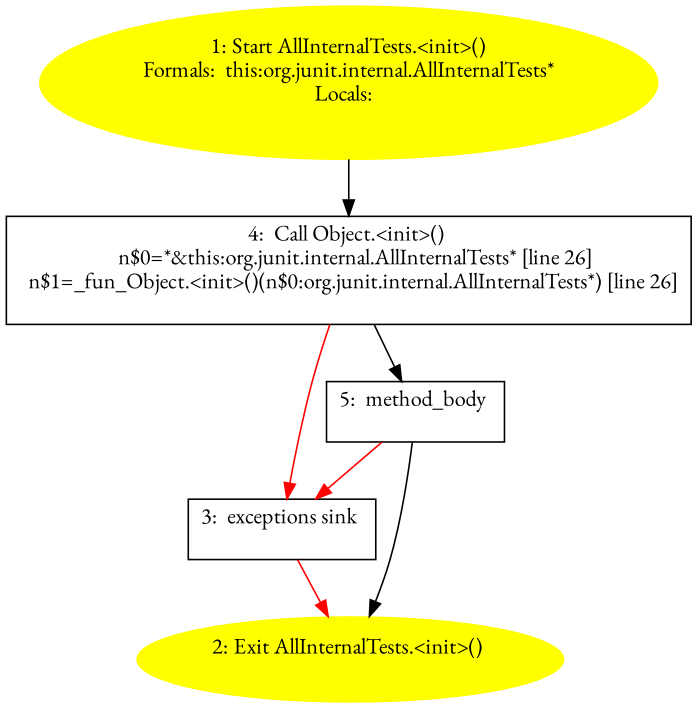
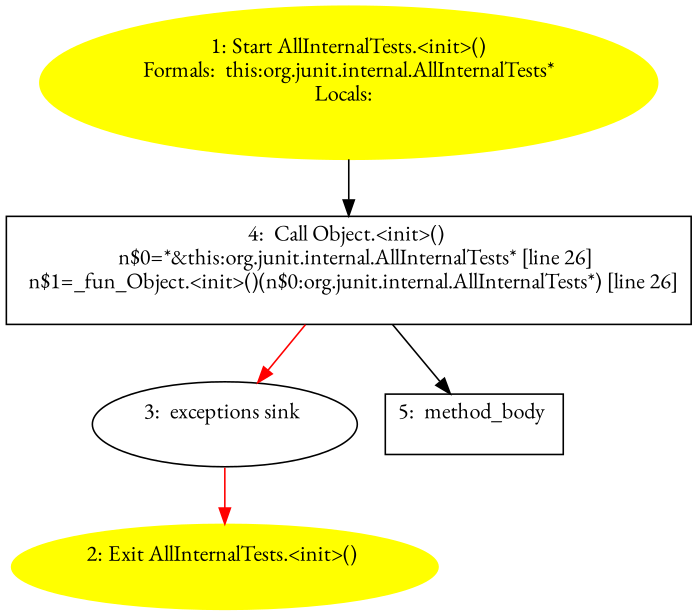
edge "5:  method_body" -> "3:  exceptions sink": removed
edge "5:  method_body" -> "2: Exit AllInternalTests.<init>()": removed
node "3:  exceptions sink": shape box -> ellipse
